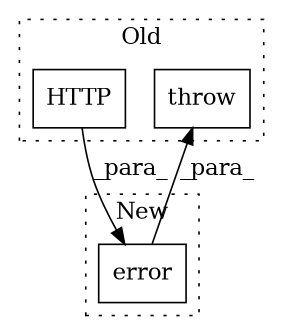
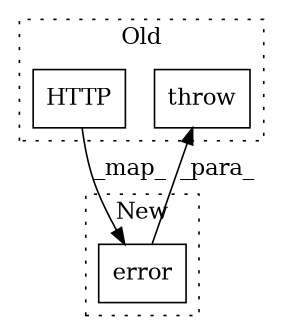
edge "HTTP" -> "error": label "_para_" -> "_map_"
